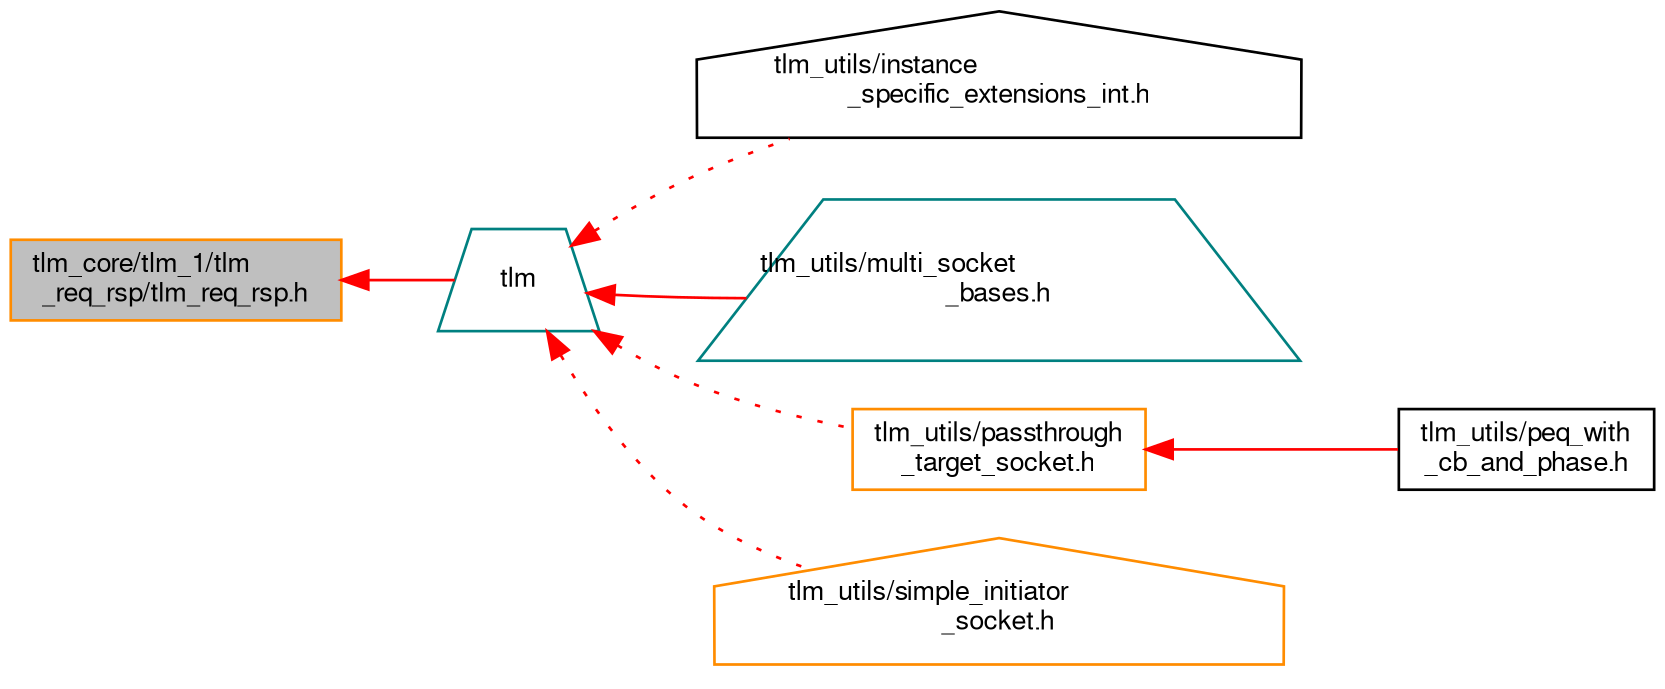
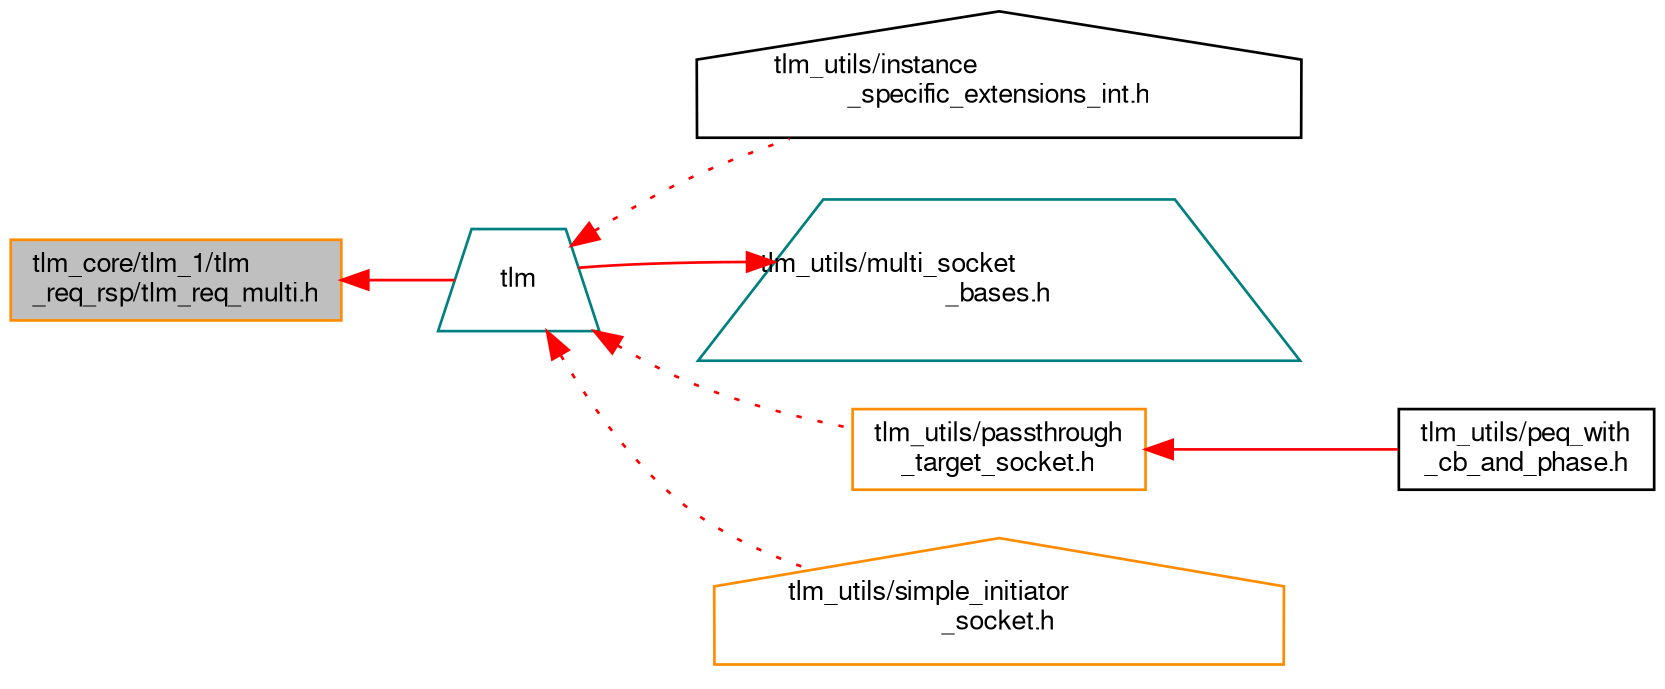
node "tlm_core/tlm_1/tlm _req_rsp/tlm_req_rsp.h": label "tlm_core/tlm_1/tlm _req_rsp/tlm_req_rsp.h" -> "tlm_core/tlm_1/tlm _req_rsp/tlm_req_multi.h"
edge "tlm_utils/multi_socket _bases.h" -> "tlm": reversed
